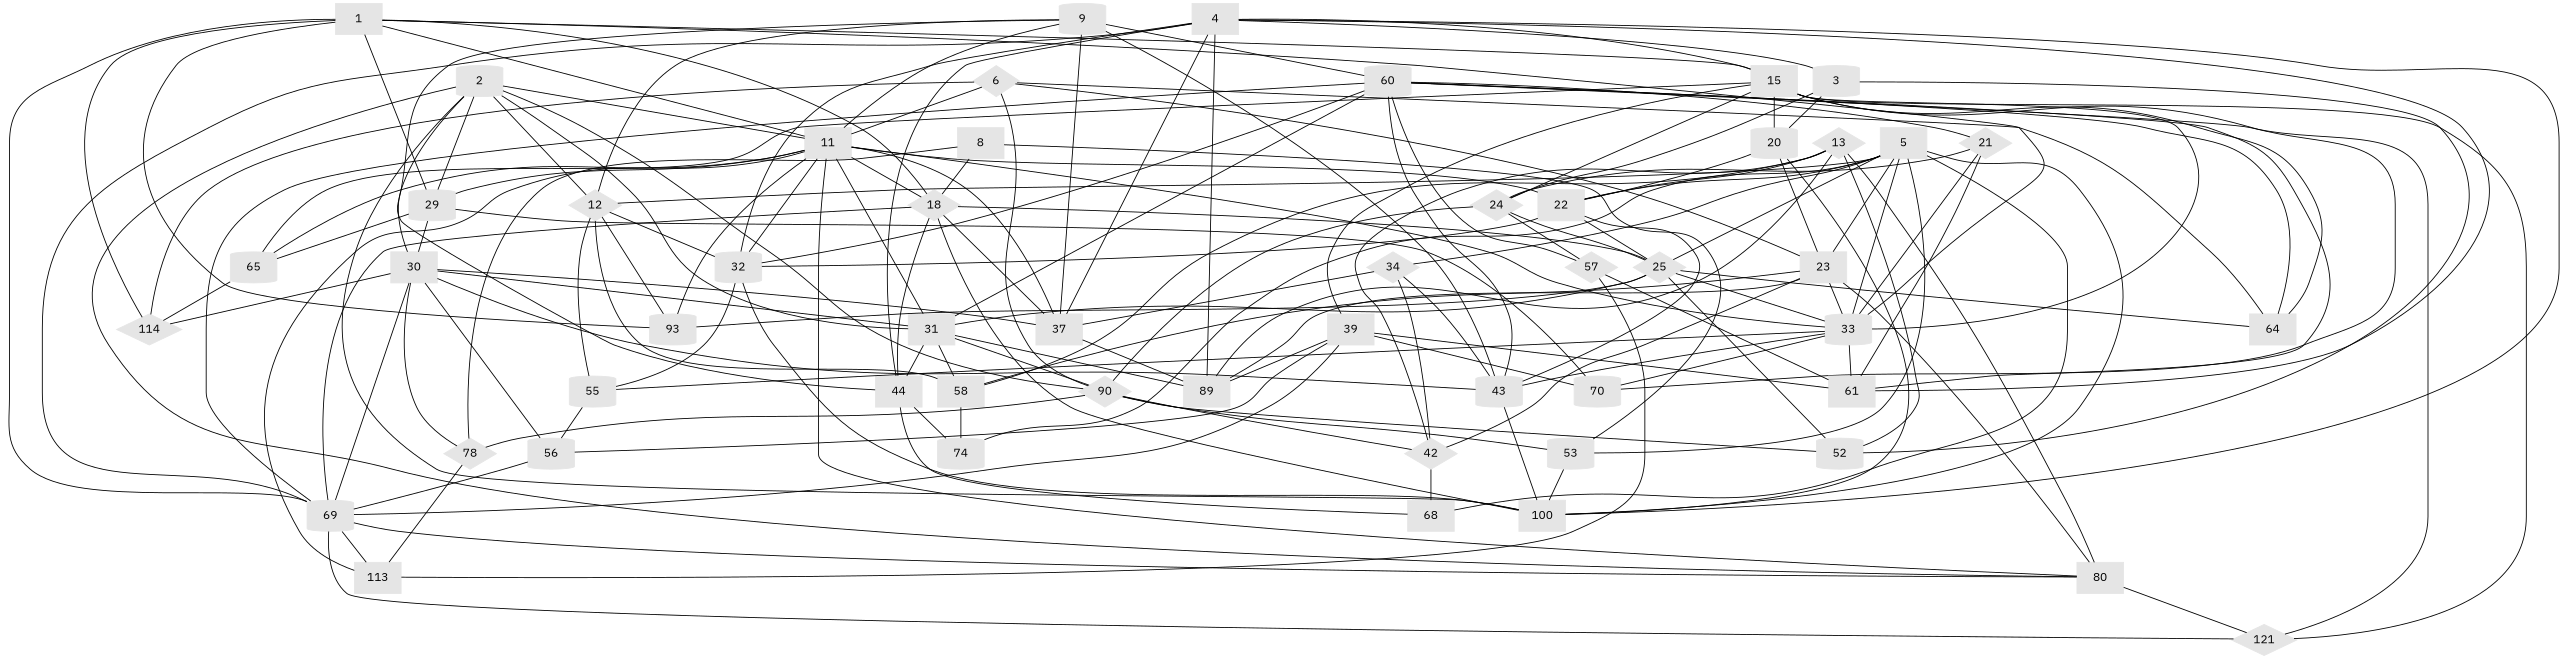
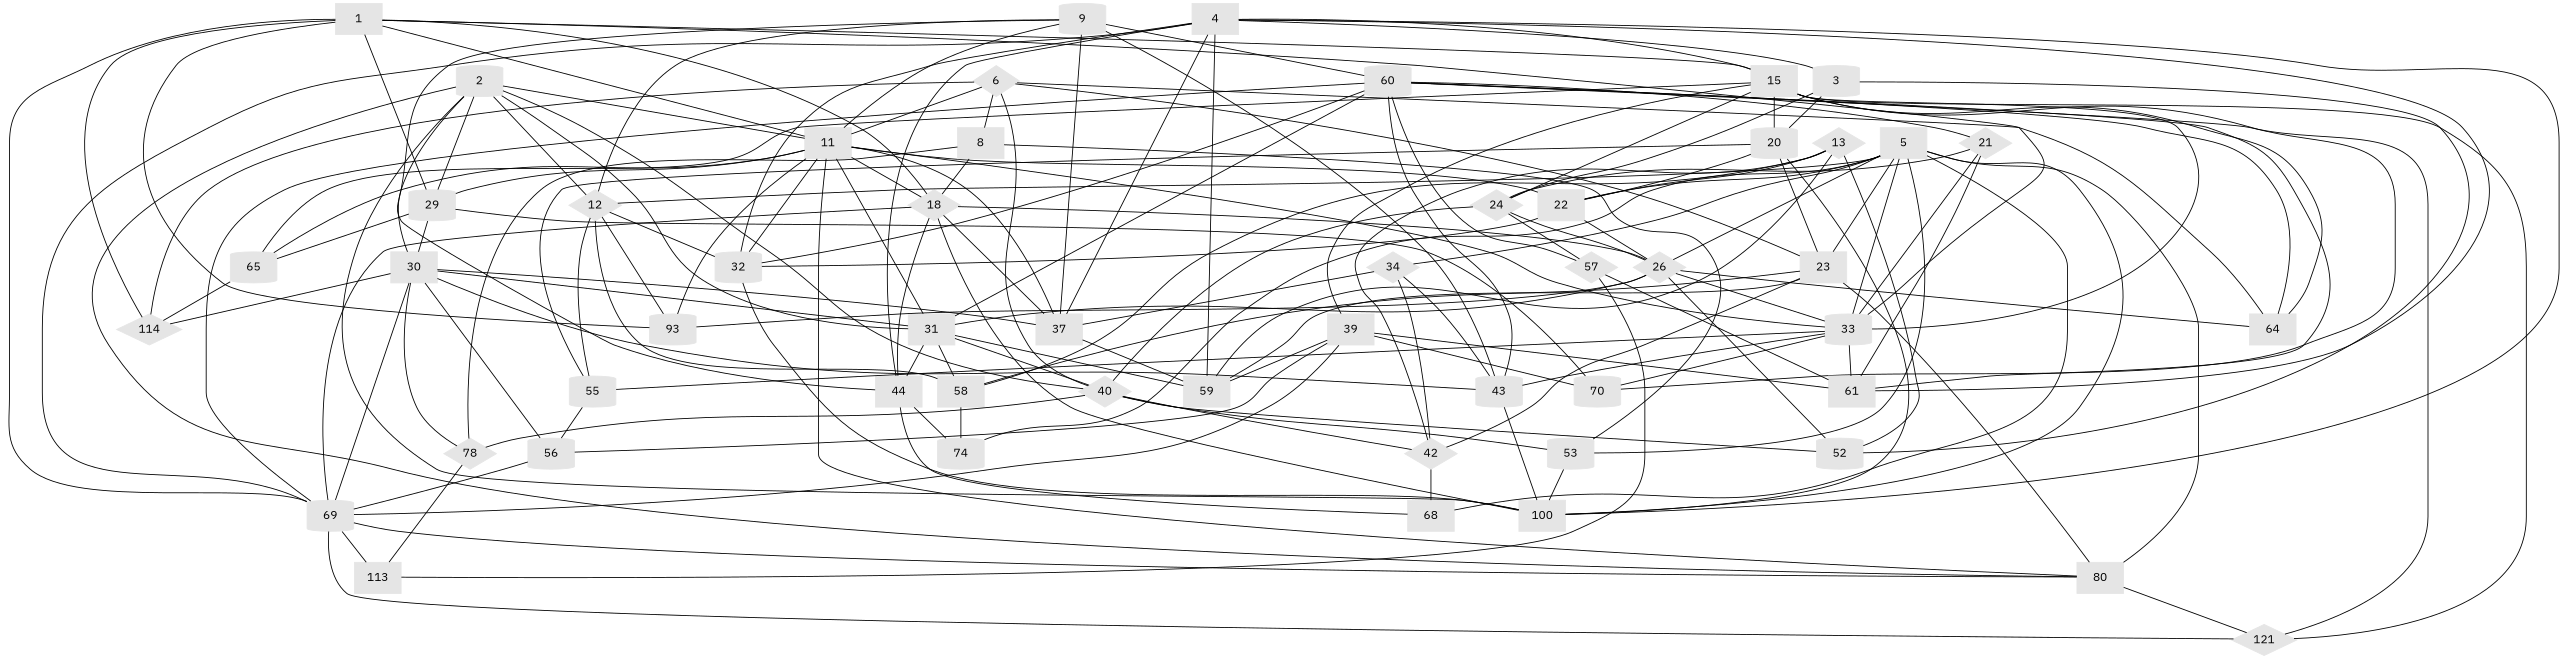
edge "6" -- "8": added
edge "11" -- "113": removed
node "25": label "25" -> "26"
edge "23" -- "33": removed
edge "22" -- "43": removed
edge "32" -- "55": now "20" -- "55"
edge "13" -- "80": now "5" -- "80"
node "90": label "90" -> "40"
node "89": label "89" -> "59"
